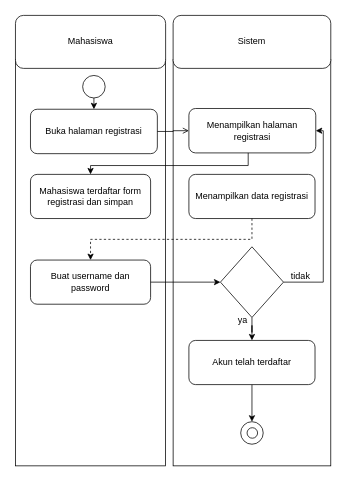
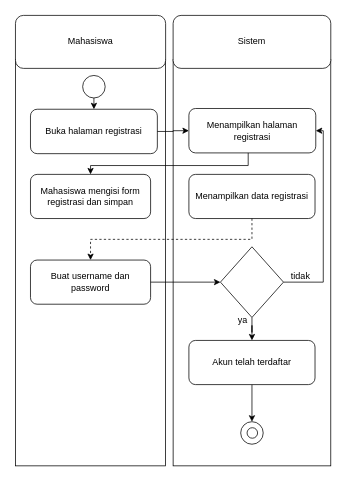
edge "Buka halaman registrasi" -> "Menampilkan halaman registrasi": arrowhead open -> classic
node "Mahasiswa terdaftar form registrasi dan simpan": label "Mahasiswa terdaftar form registrasi dan simpan" -> "Mahasiswa mengisi form registrasi dan simpan"
